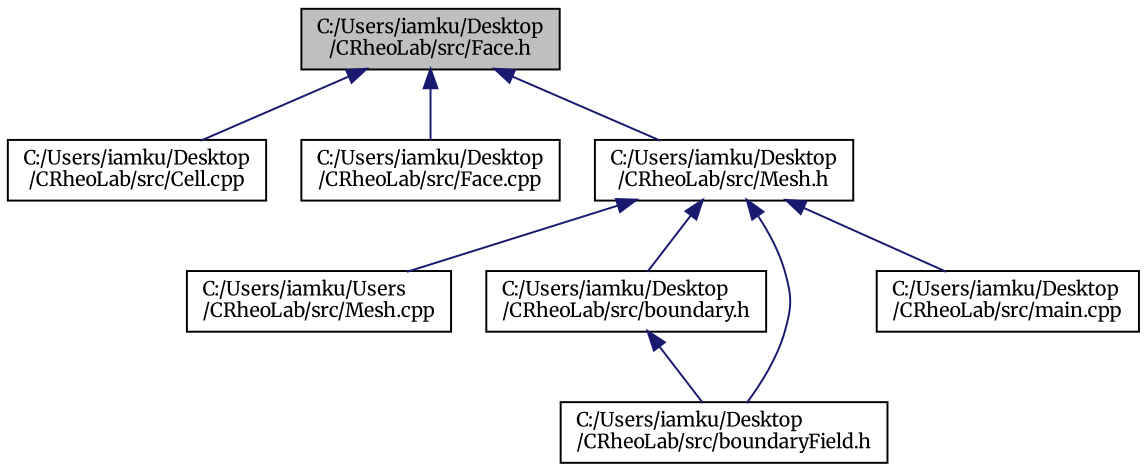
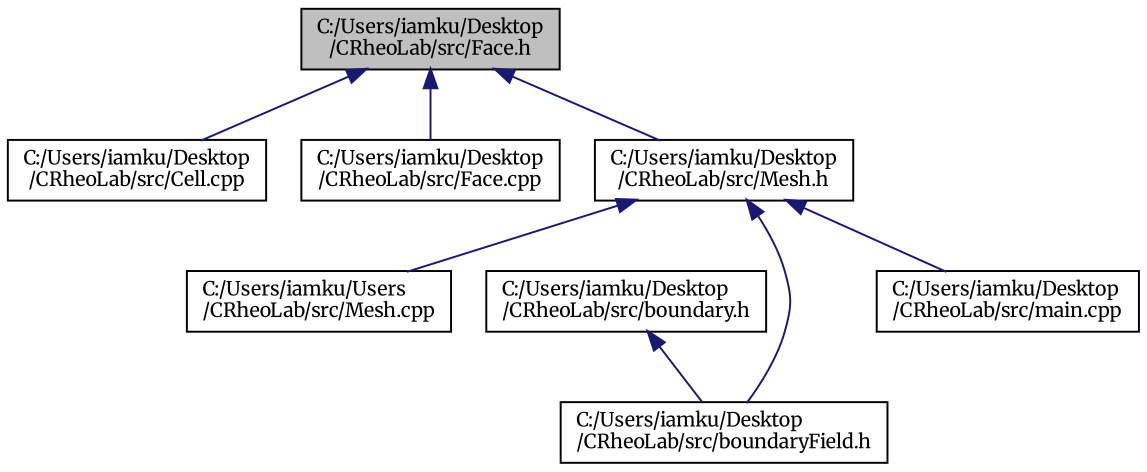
edge "C:/Users/iamku/Desktop /CRheoLab/src/boundary.h" -> "C:/Users/iamku/Desktop /CRheoLab/src/Mesh.h": removed
